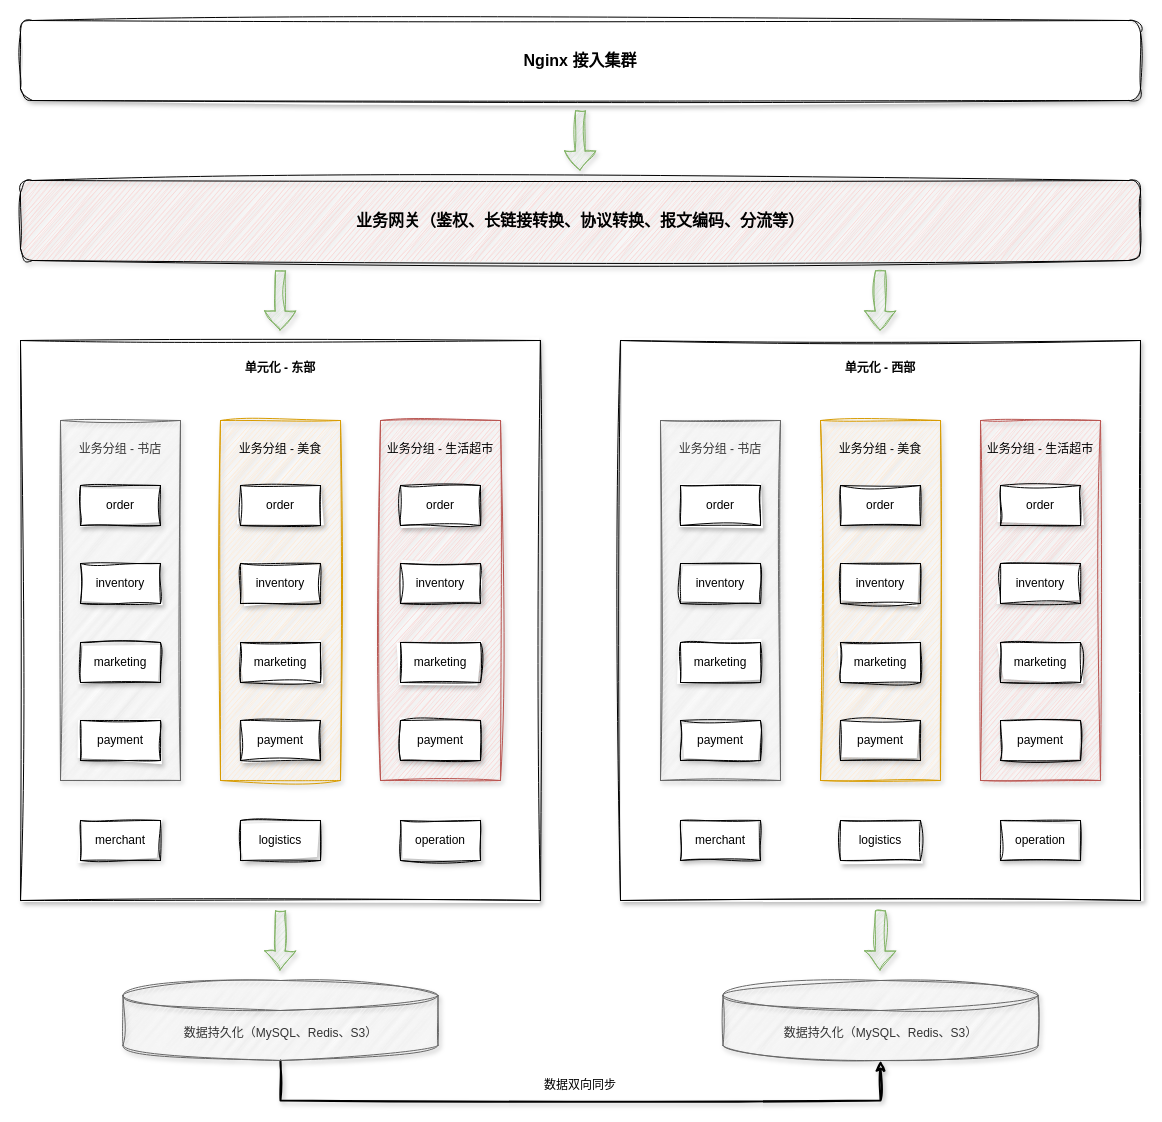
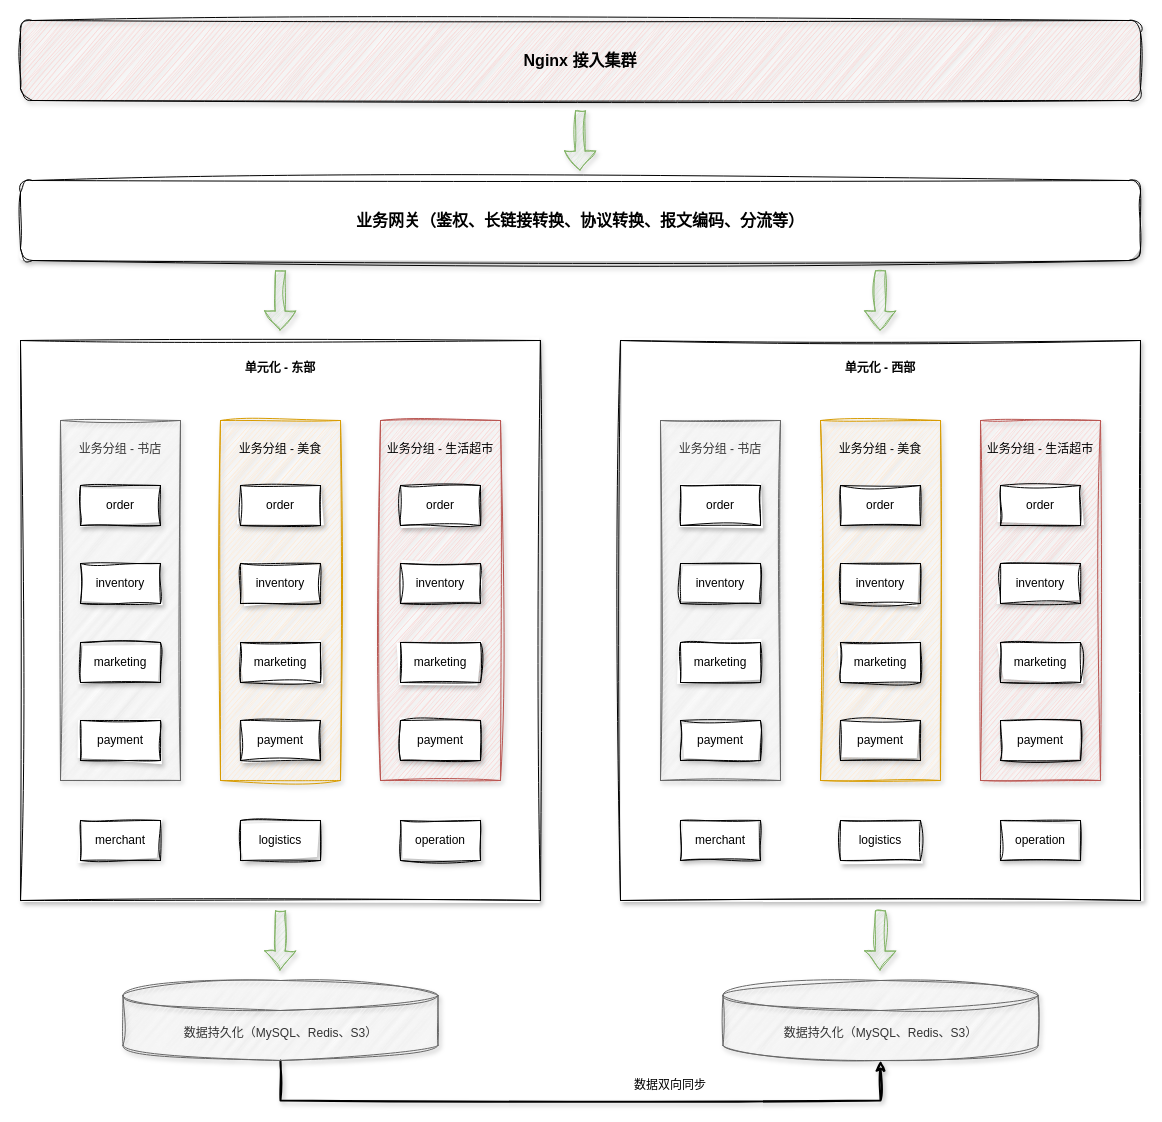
node "Nginx 接入集群": fillcolor #ffffff -> #f8cecc
node "业务网关（鉴权、长链接转换、协议转换、报文编码、分流等）": fillcolor #f8cecc -> #ffffff
node "数据双向同步": moved (581, 1086) -> (671, 1086)
